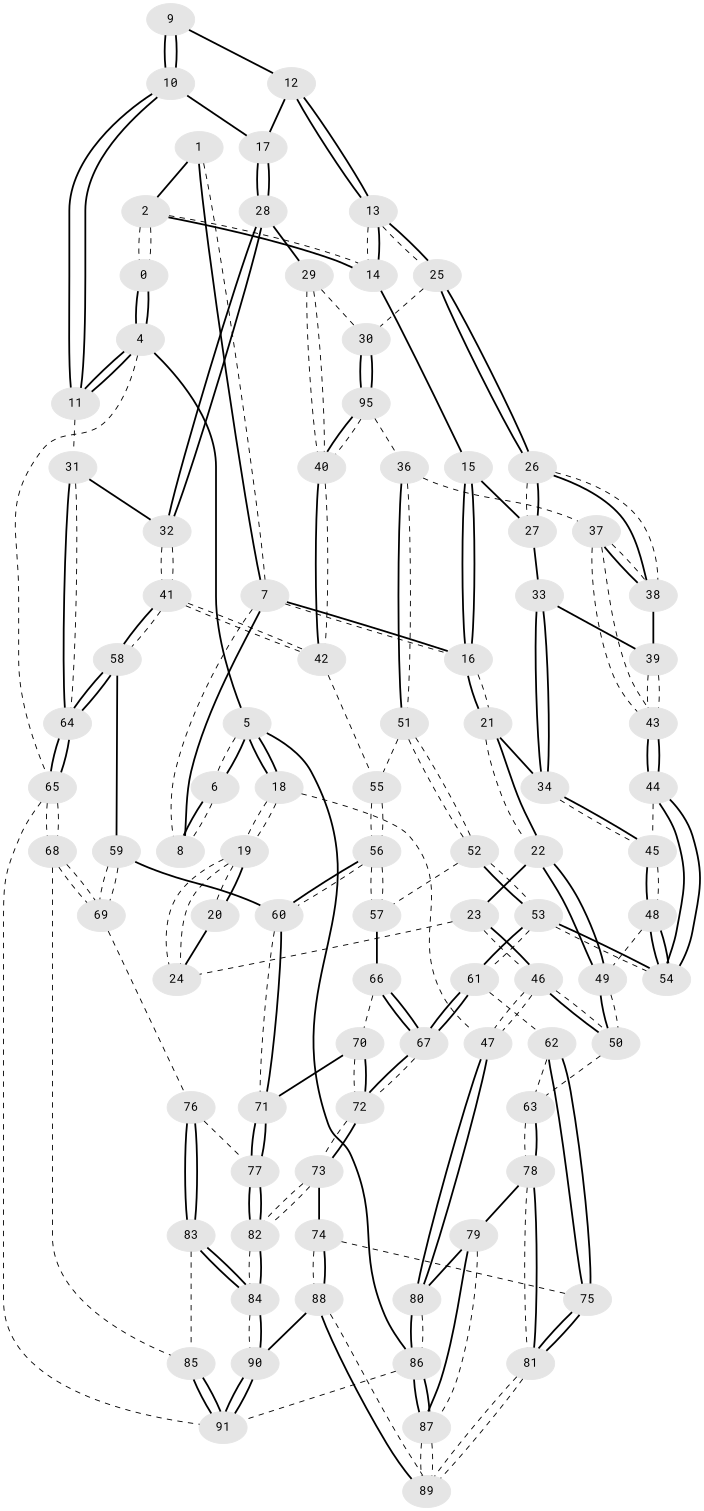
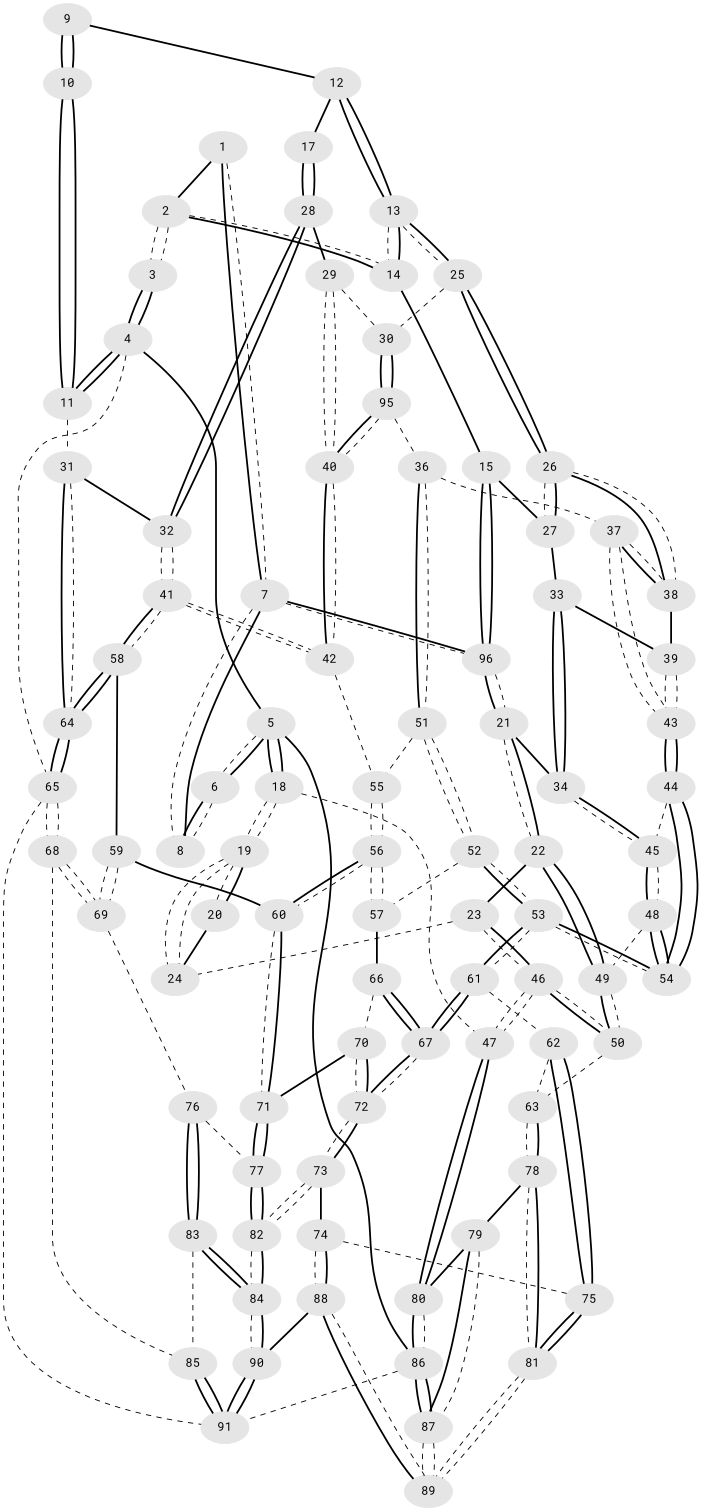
edge "10" -- "17": removed
node "0": label "0" -> "3"
node "16": label "16" -> "96"
